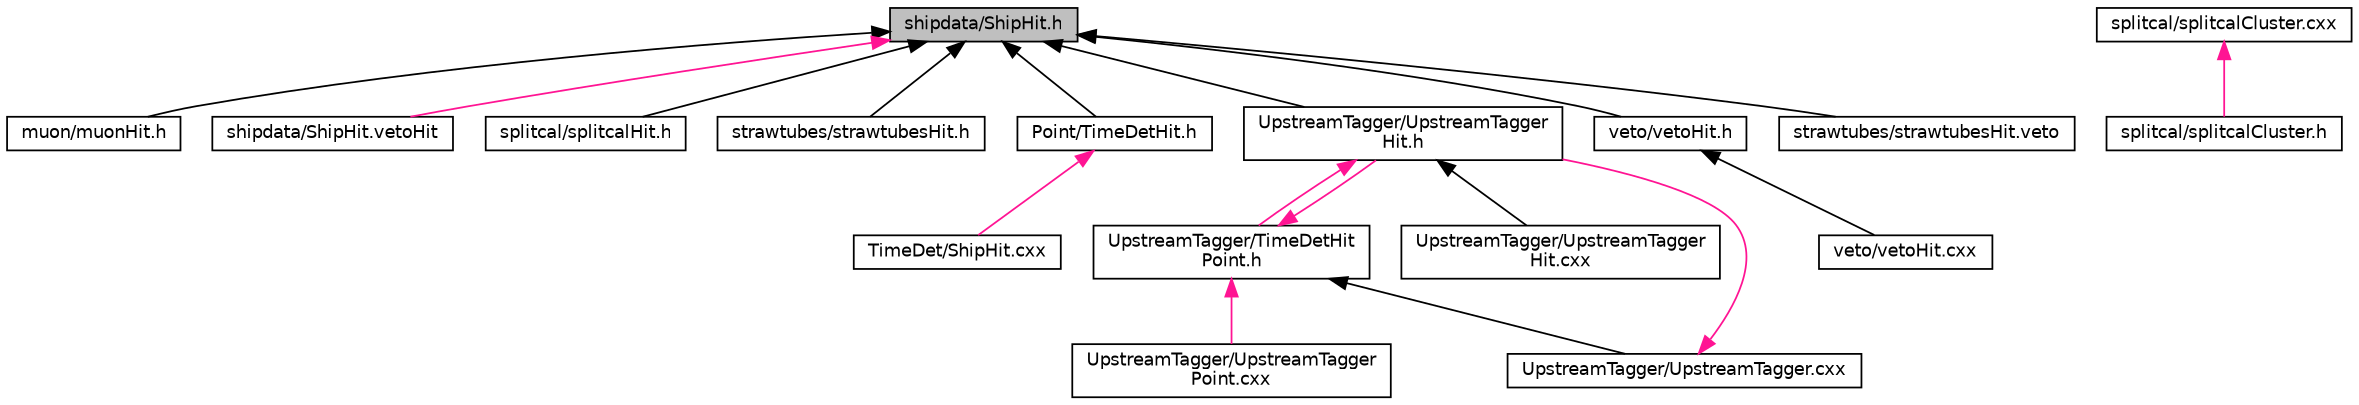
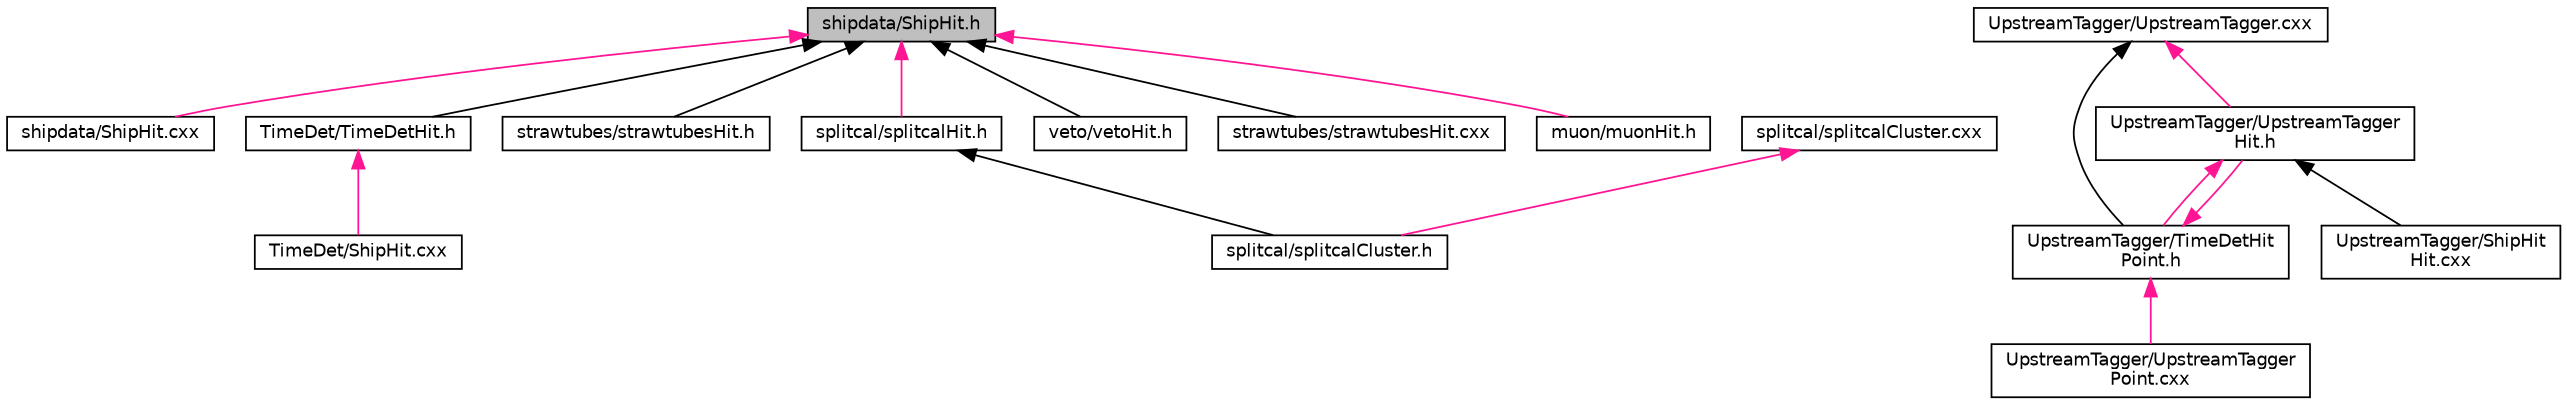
edge "muon/muonHit.h" -> "shipdata/ShipHit.h": color black -> deeppink
edge "UpstreamTagger/UpstreamTagger Hit.h" -> "shipdata/ShipHit.h": removed
edge "splitcal/splitcalHit.h" -> "shipdata/ShipHit.h": color black -> deeppink
node "shipdata/ShipHit.vetoHit": label "shipdata/ShipHit.vetoHit" -> "shipdata/ShipHit.cxx"
node "Point/TimeDetHit.h": label "Point/TimeDetHit.h" -> "TimeDet/TimeDetHit.h"
node "strawtubes/strawtubesHit.veto": label "strawtubes/strawtubesHit.veto" -> "strawtubes/strawtubesHit.cxx"
edge "splitcal/splitcalCluster.h" -> "splitcal/splitcalHit.h": added
node "UpstreamTagger/UpstreamTagger Hit.cxx": label "UpstreamTagger/UpstreamTagger Hit.cxx" -> "UpstreamTagger/ShipHit Hit.cxx"
node "veto/vetoHit.cxx": removed
edge "UpstreamTagger/UpstreamTagger.cxx" -> "UpstreamTagger/TimeDetHit Point.h": reversed
